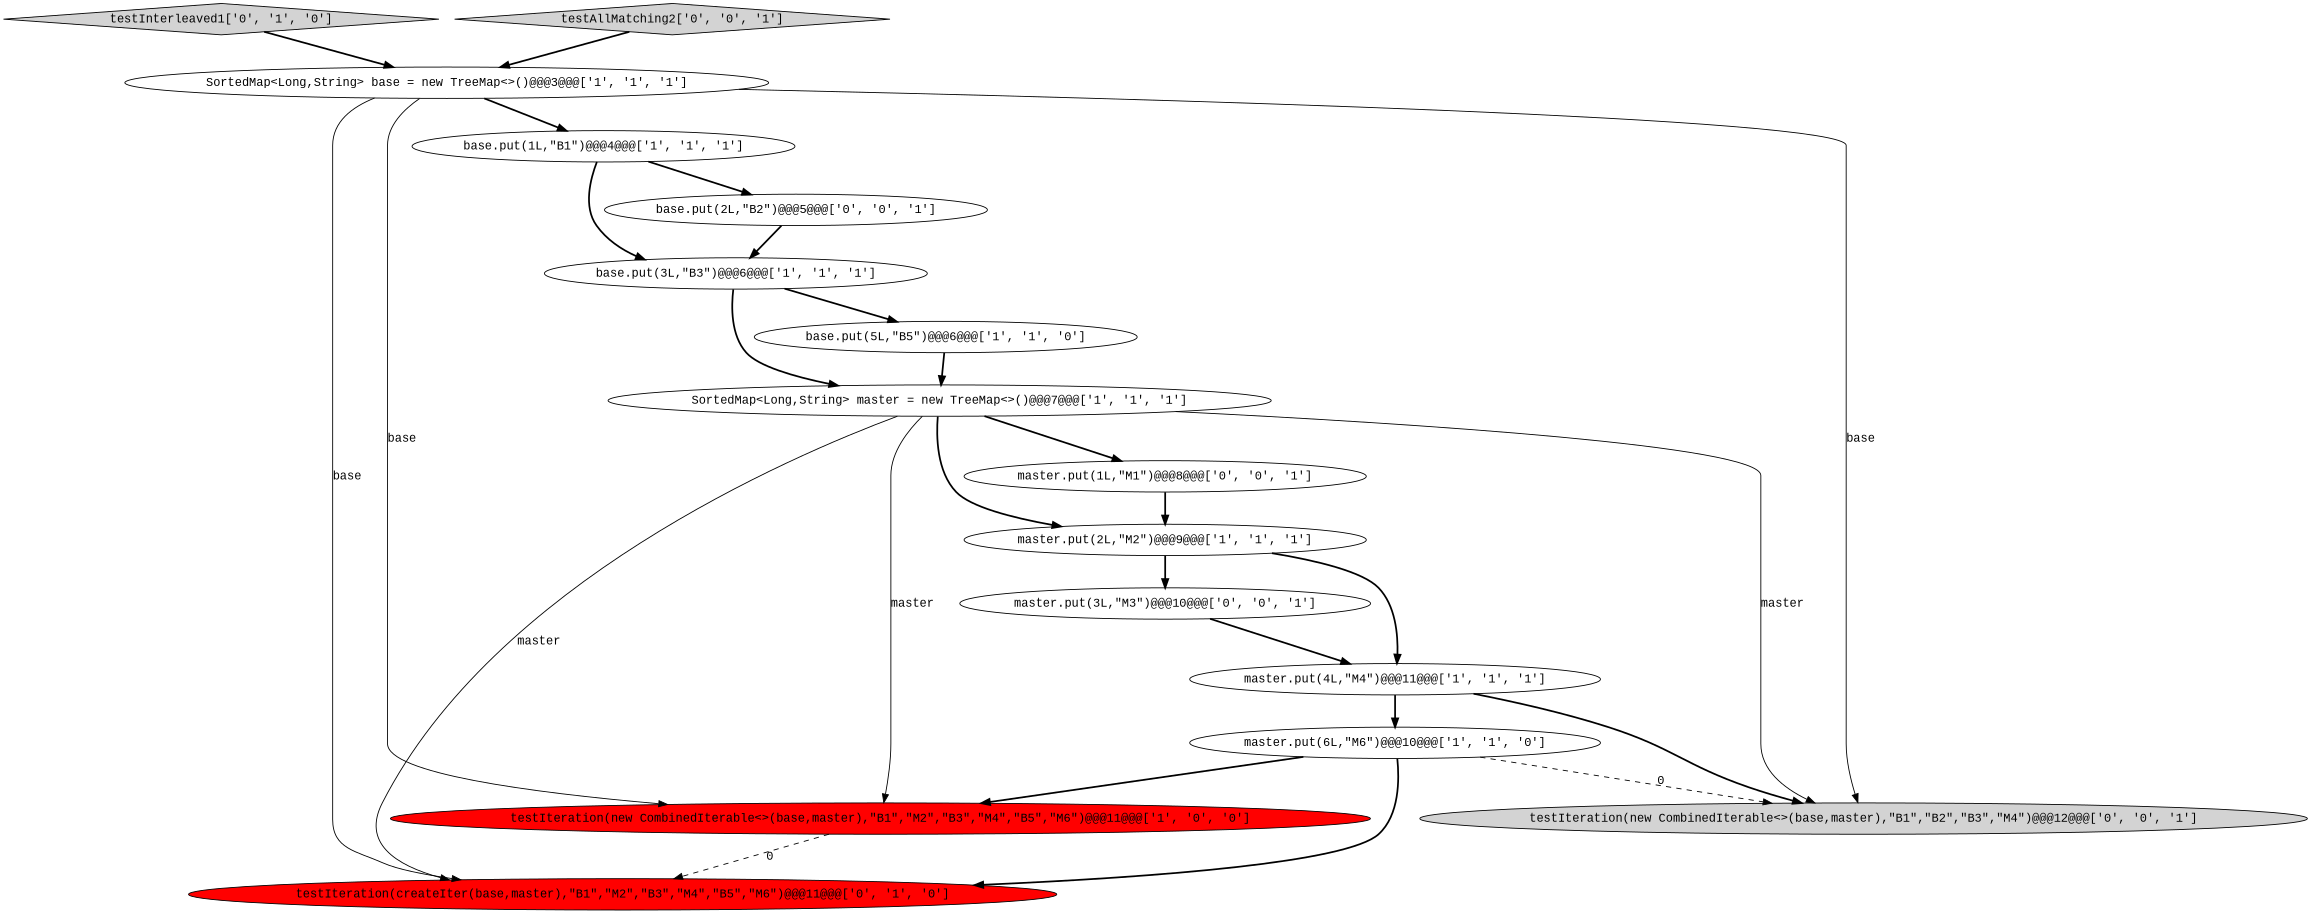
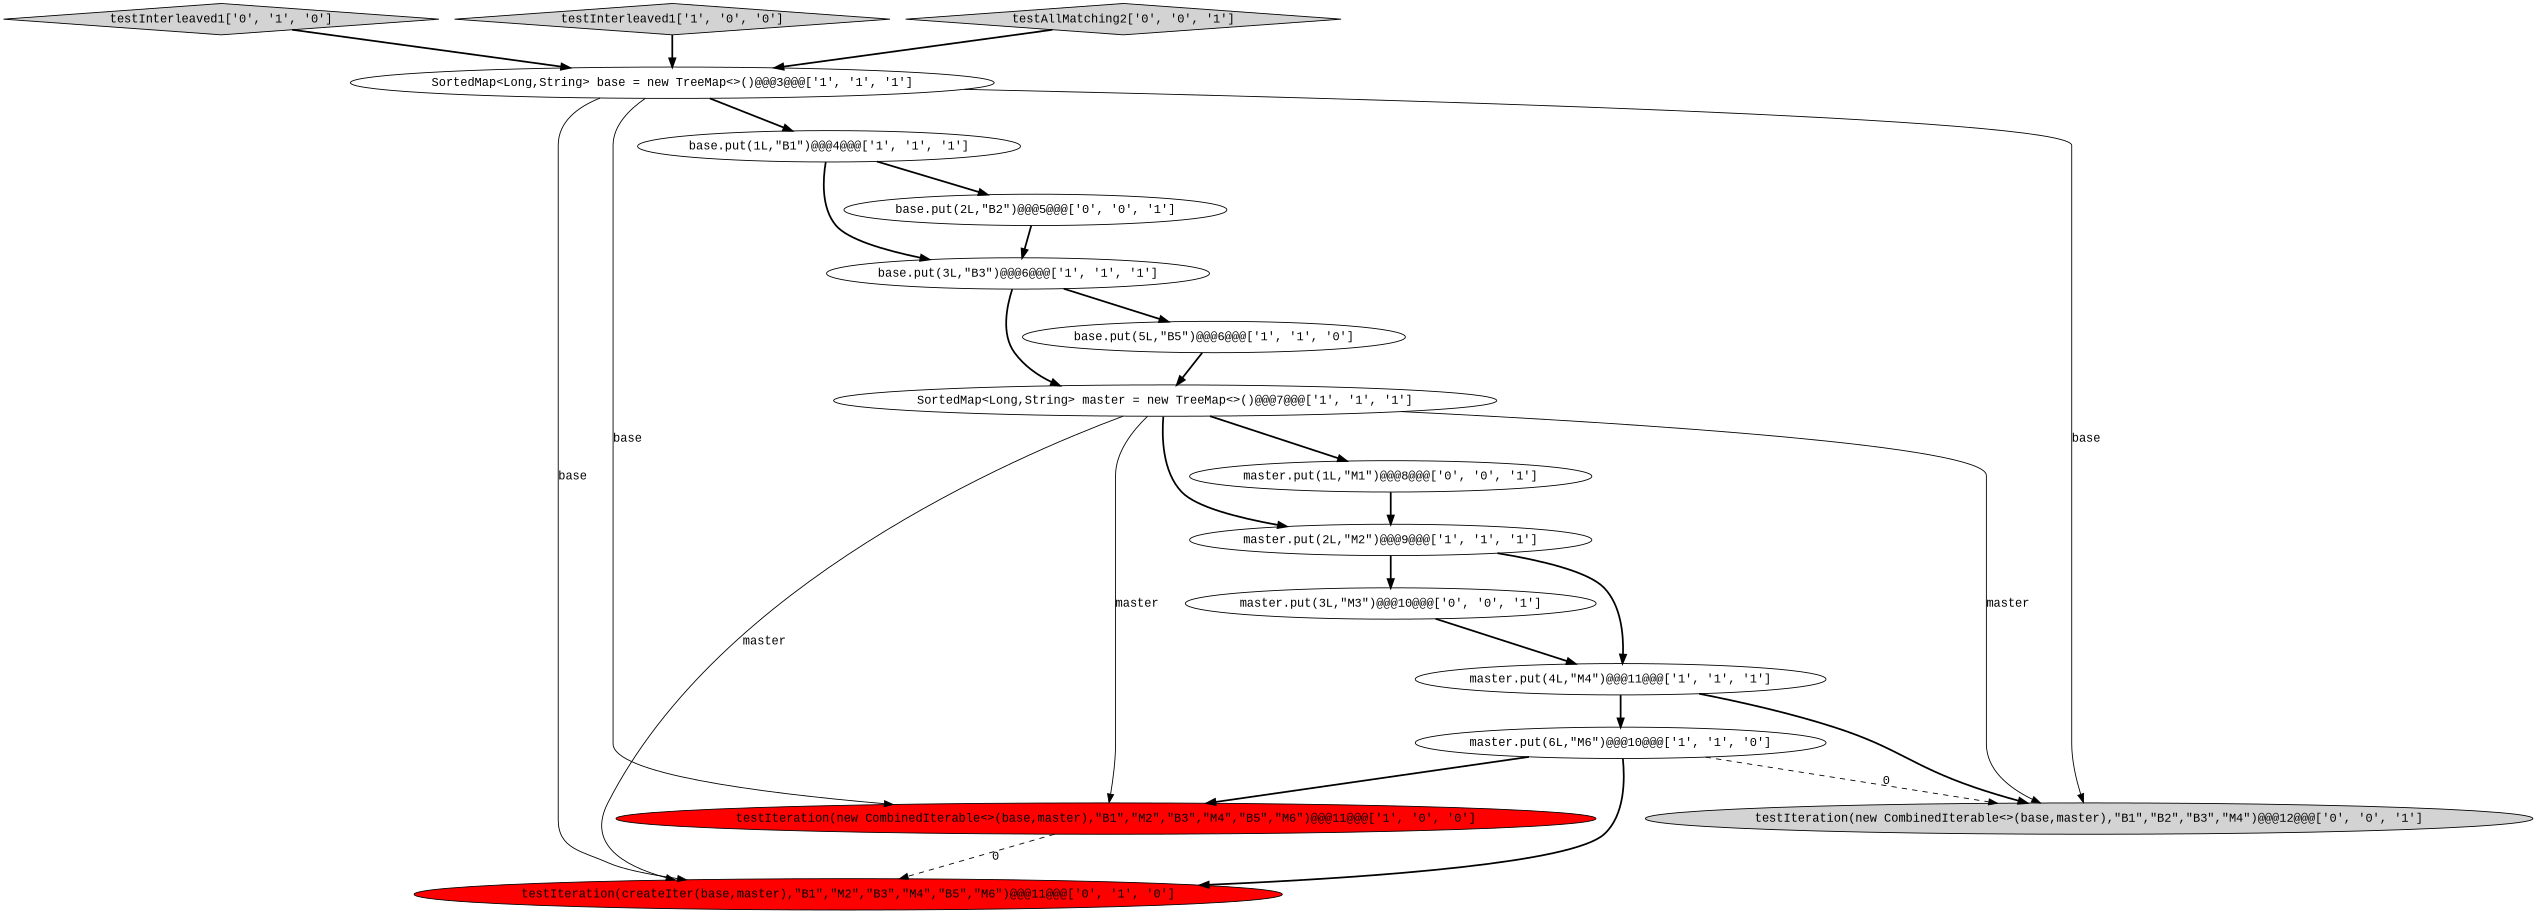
node "testInterleaved1['1', '0', '0']": added
